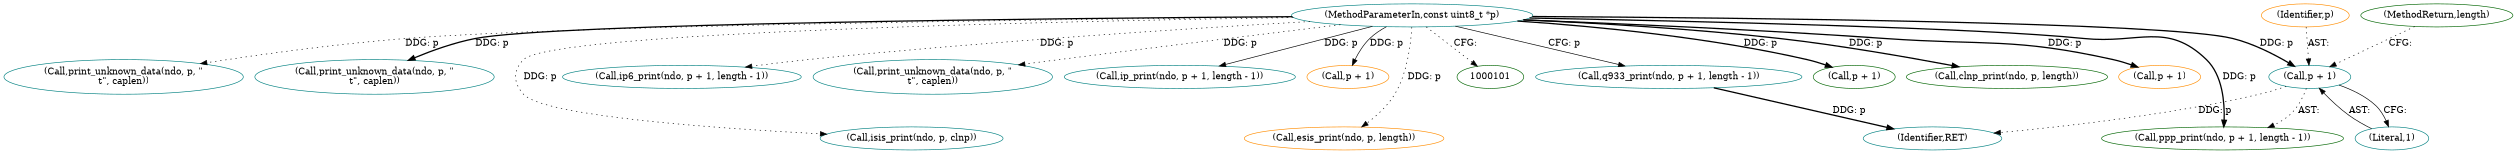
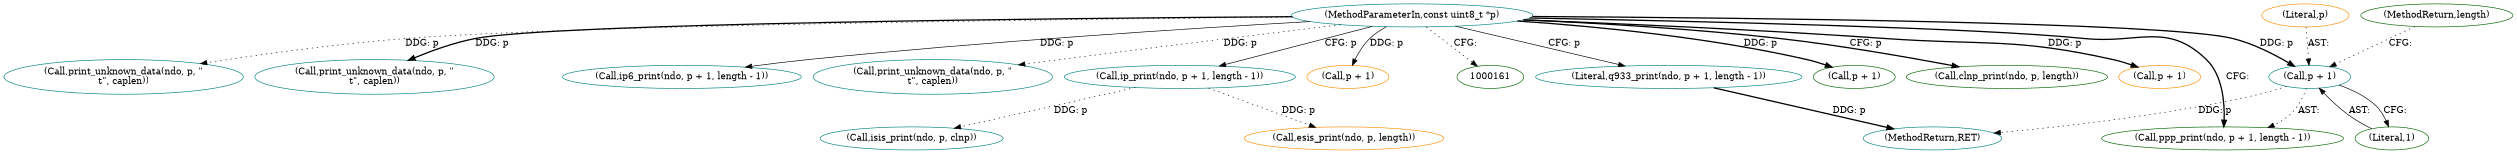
node "(Identifier,p)": label "(Identifier,p)" -> "(Literal,p)"
edge "(MethodParameterIn,const uint8_t *p)" -> "(Call,isis_print(ndo, p, clnp))": now "(Call,ip_print(ndo, p + 1, length - 1))" -> "(Call,isis_print(ndo, p, clnp))"
edge "(MethodParameterIn,const uint8_t *p)" -> "(Call,ip6_print(ndo, p + 1, length - 1))": style dotted -> solid
edge "(MethodParameterIn,const uint8_t *p)" -> "(Call,ip_print(ndo, p + 1, length - 1))": label "DDG: p" -> "CFG: p"
edge "(MethodParameterIn,const uint8_t *p)" -> "(Call,clnp_print(ndo, p, length))": label "DDG: p" -> "CFG: p"
node "1000101": label "1000101" -> "1000161"
node "(Call,q933_print(ndo, p + 1, length - 1))": label "(Call,q933_print(ndo, p + 1, length - 1))" -> "(Literal,q933_print(ndo, p + 1, length - 1))"
edge "(MethodParameterIn,const uint8_t *p)" -> "(Call,ppp_print(ndo, p + 1, length - 1))": label "DDG: p" -> "CFG: "
edge "(MethodParameterIn,const uint8_t *p)" -> "(Call,esis_print(ndo, p, length))": now "(Call,ip_print(ndo, p + 1, length - 1))" -> "(Call,esis_print(ndo, p, length))"
node "(Identifier,RET)": label "(Identifier,RET)" -> "(MethodReturn,RET)"
node "(Literal,1)": color teal -> darkgreen
